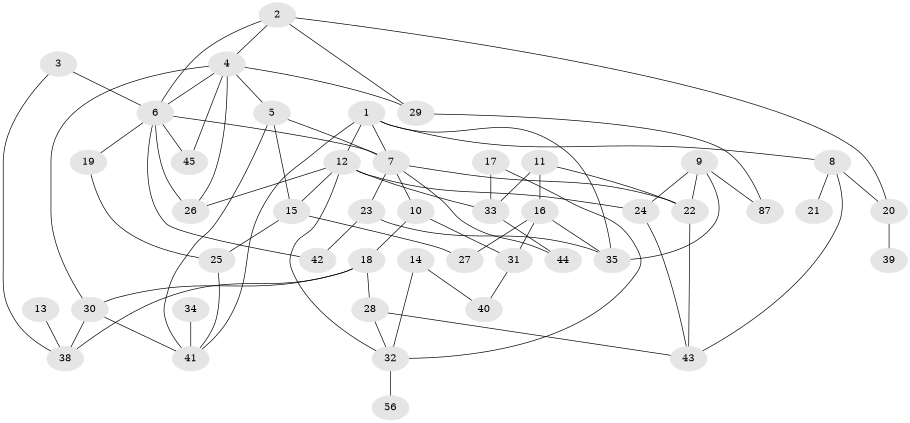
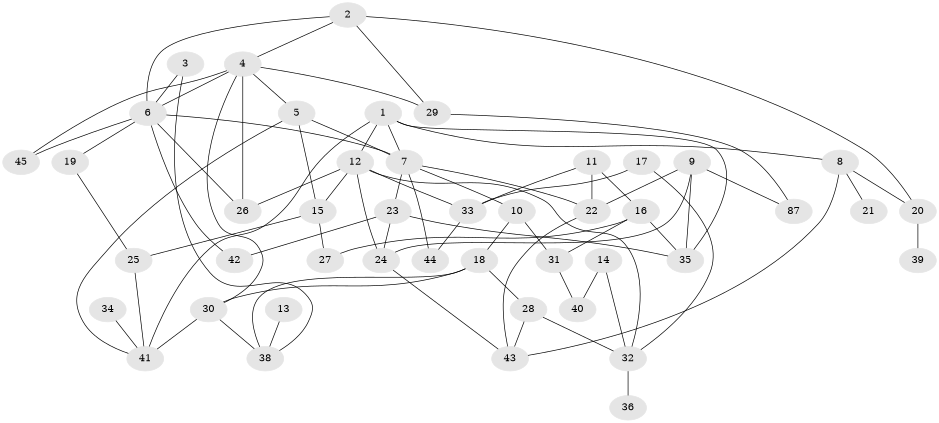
edge "23" -- "24": added
node "56": label "56" -> "36"
